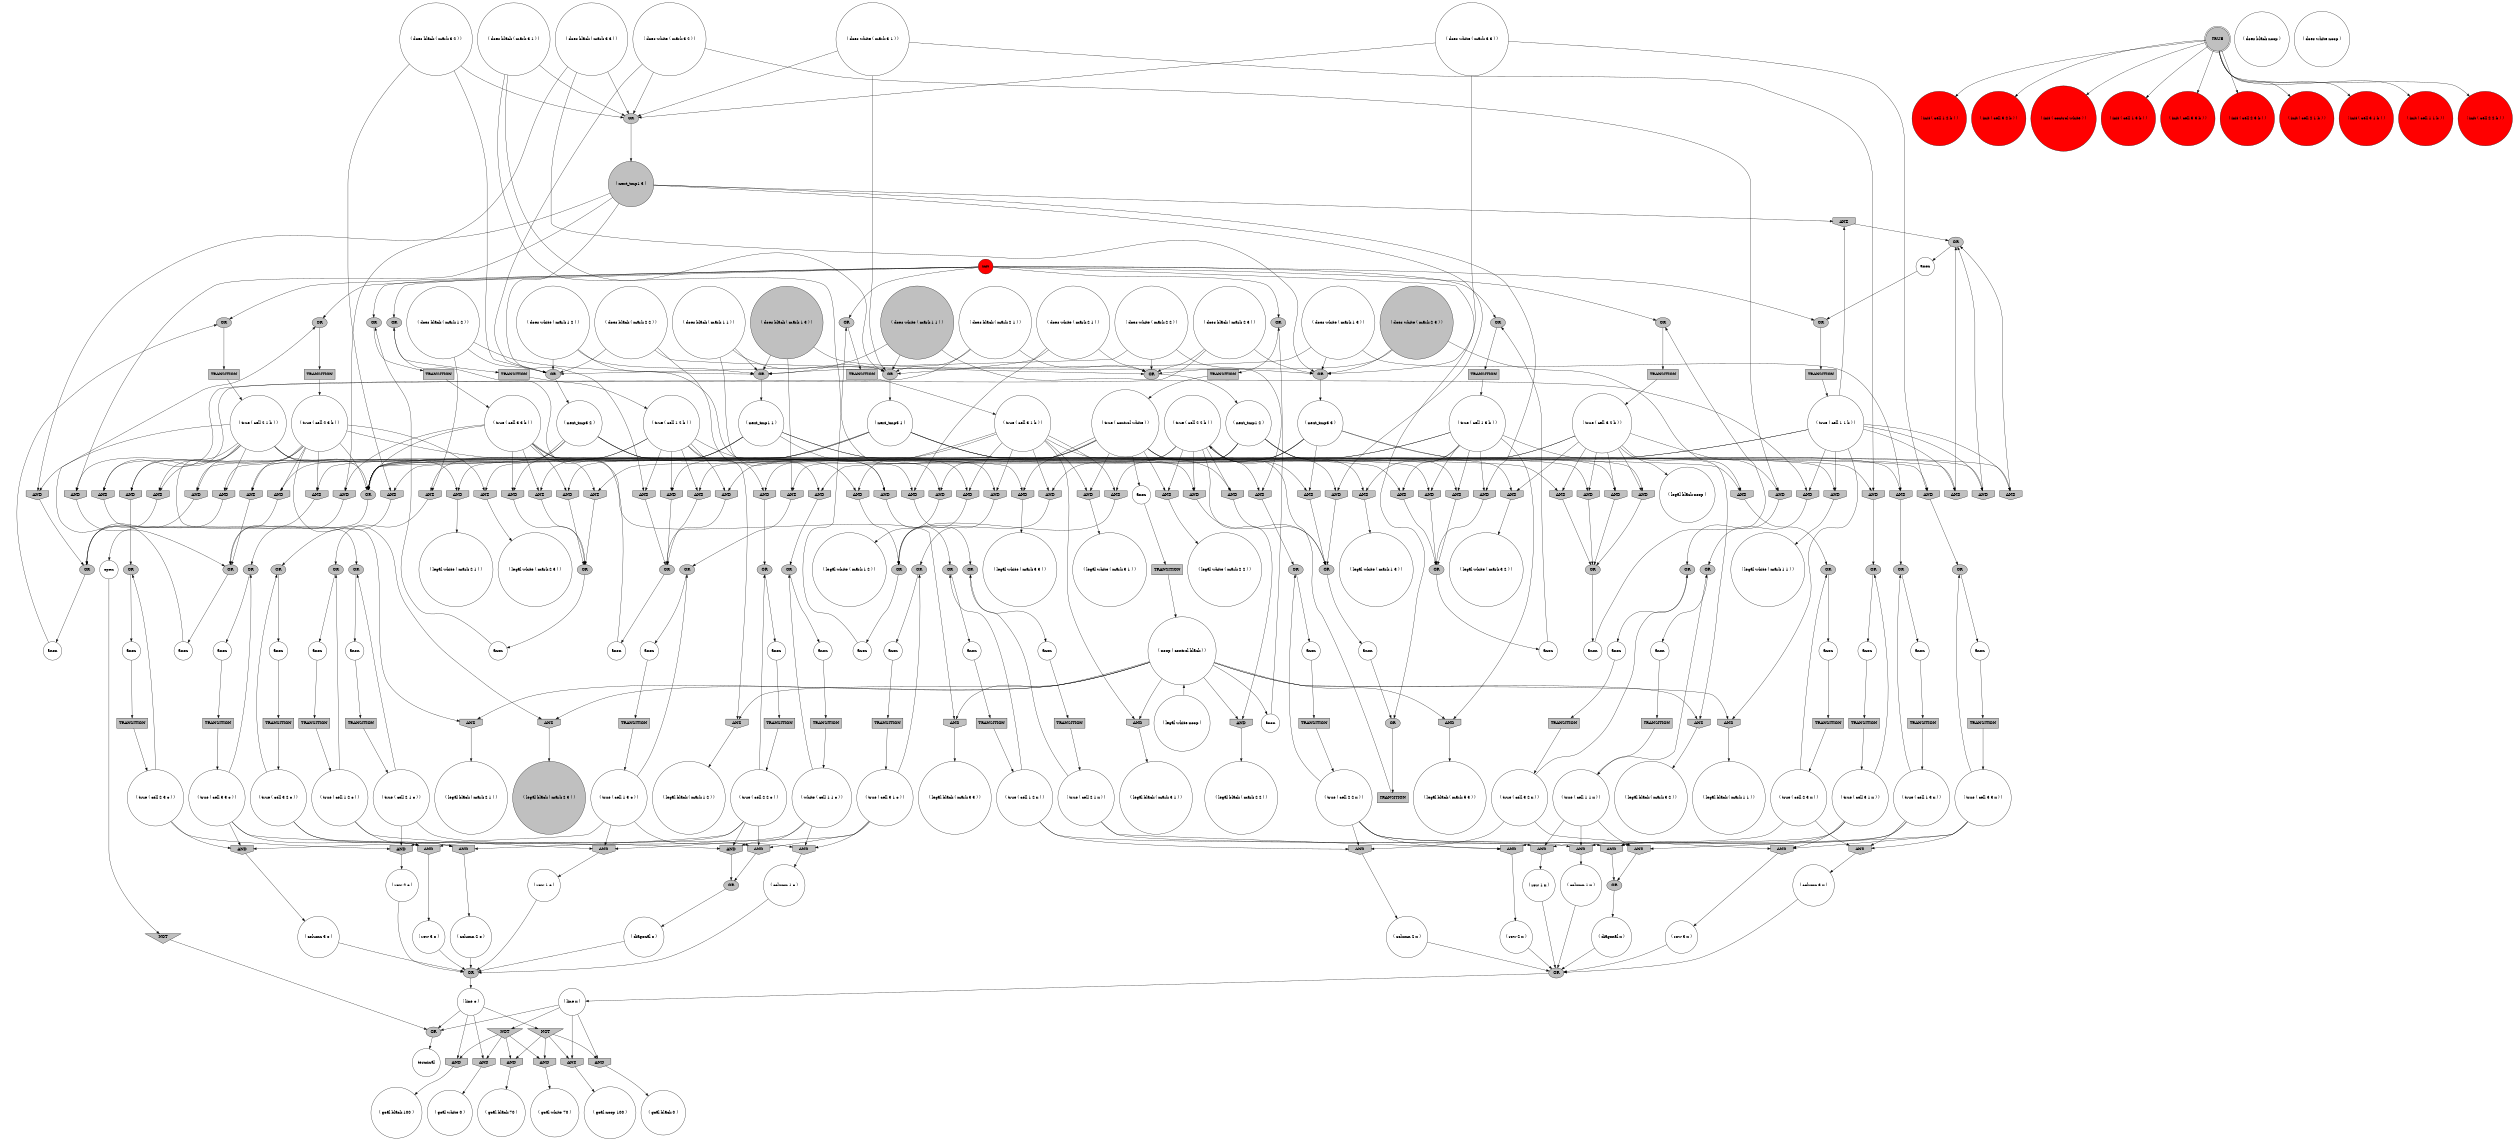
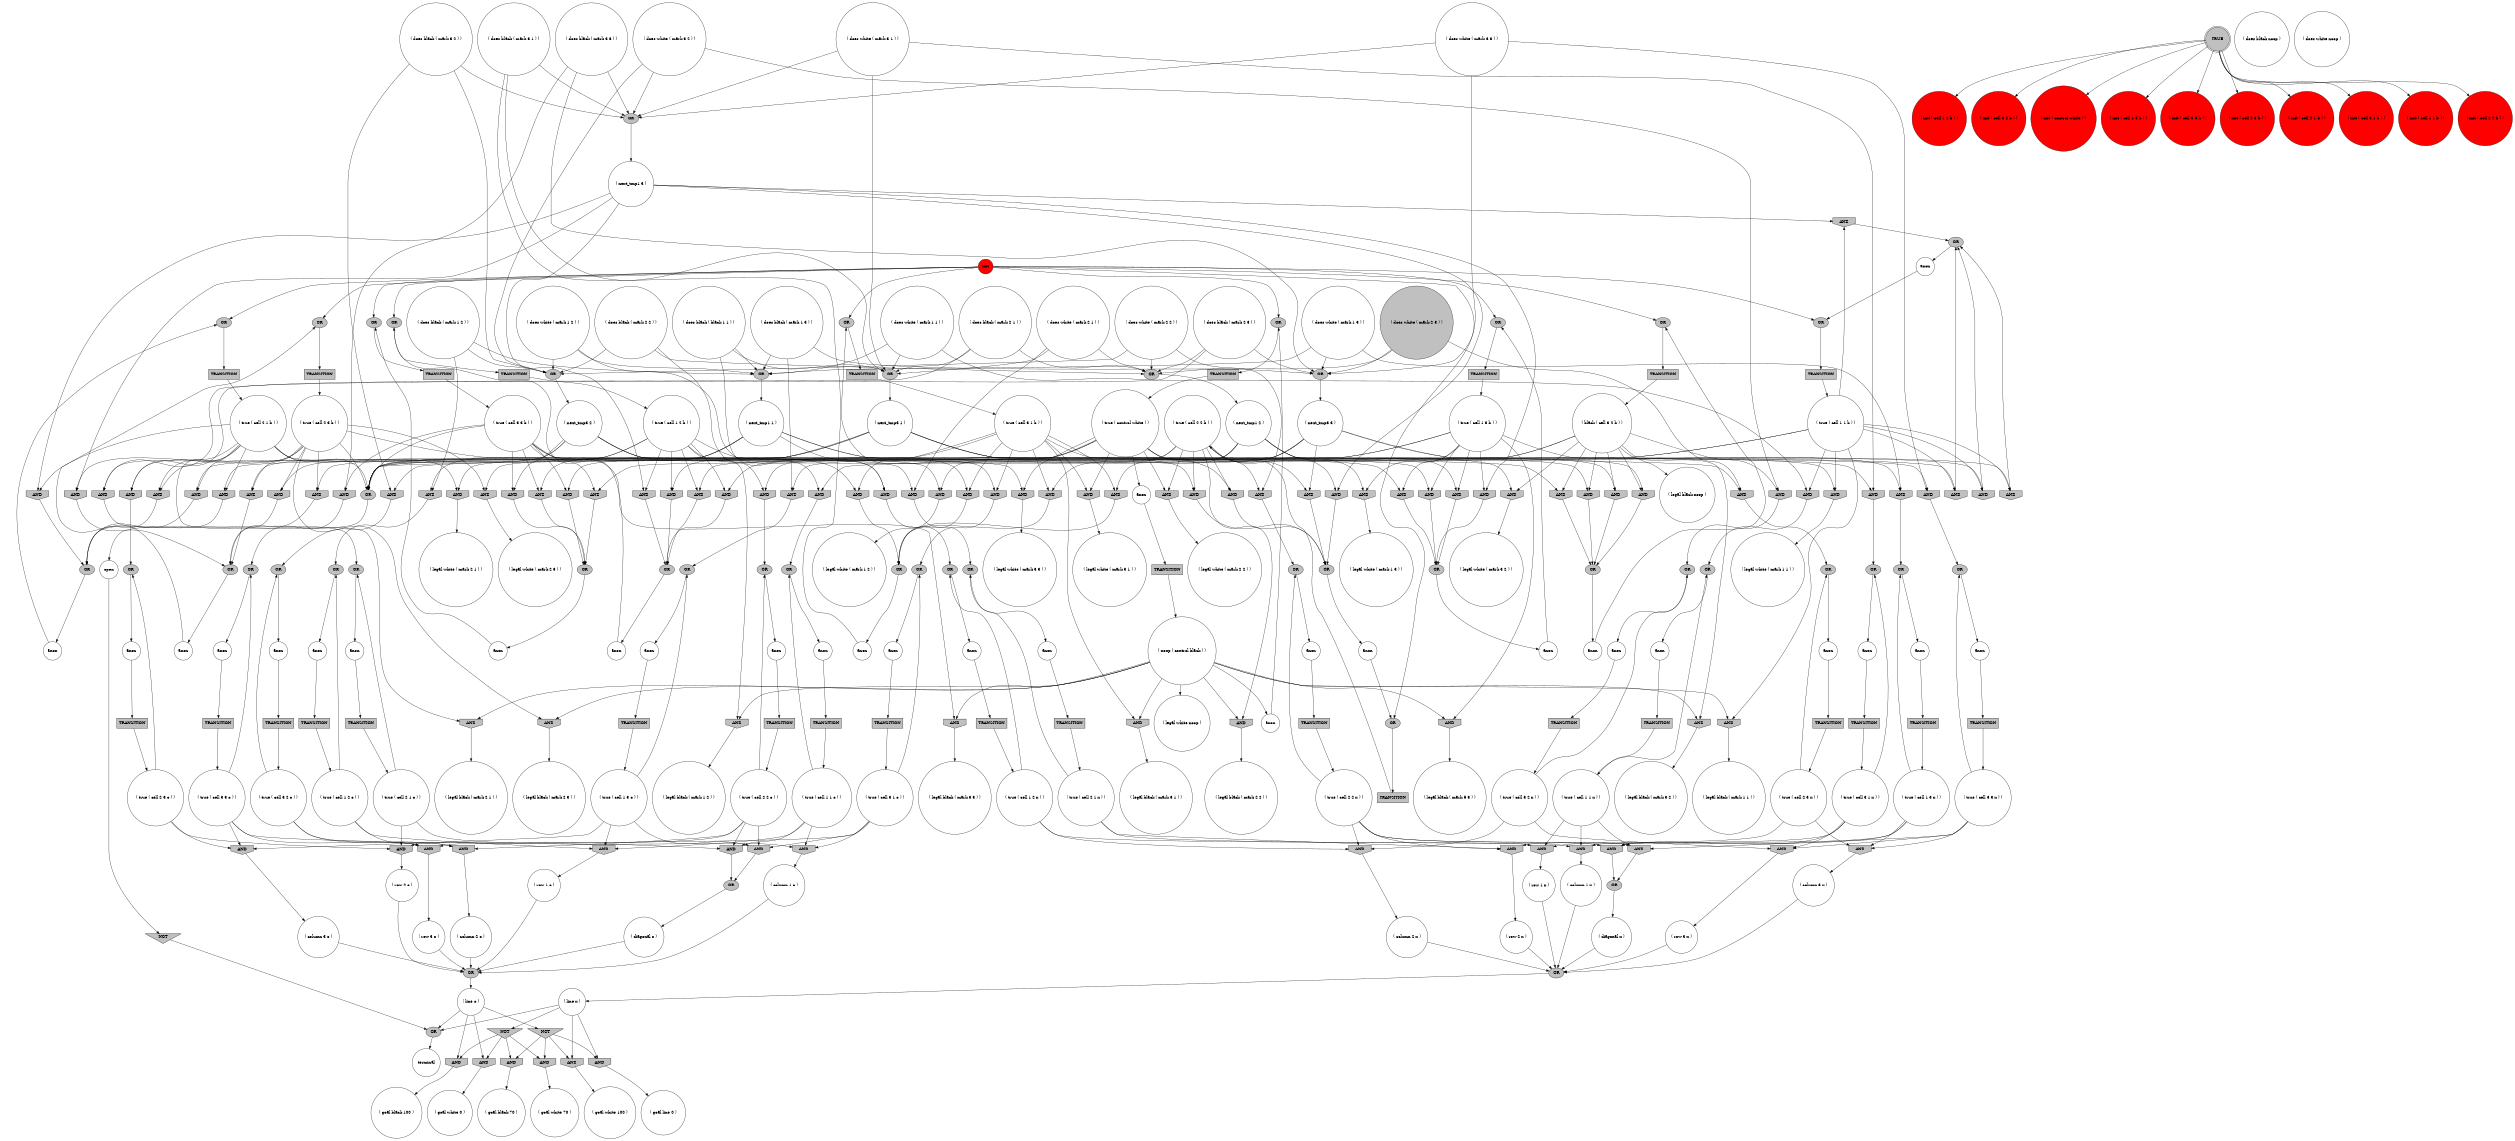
node "( next_tmp1 3 )": fillcolor grey -> white
node "( does black ( mark 1 1 ) )": label "( does black ( mark 1 1 ) )" -> "( does black ( black 1 1 ) )"
node "( does black ( mark 1 3 ) )": fillcolor grey -> white
node "( does white ( mark 1 1 ) )": fillcolor grey -> white
node "( true ( cell 3 2 b ) )": label "( true ( cell 3 2 b ) )" -> "( black ( cell 3 2 b ) )"
edge "( legal white noop )" -> "( noop ( control black ) )": reversed
node "( legal black ( mark 2 3 ) )": fillcolor grey -> white
node "( white ( cell 1 1 o ) )": label "( white ( cell 1 1 o ) )" -> "( true ( cell 1 1 o ) )"
node "( goal noop 100 )": label "( goal noop 100 )" -> "( goal white 100 )"
node "( goal black 0 )": label "( goal black 0 )" -> "( goal line 0 )"
